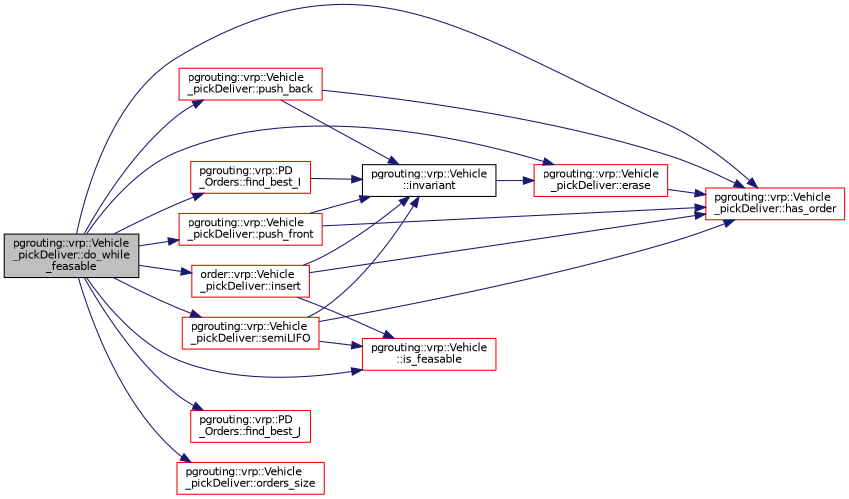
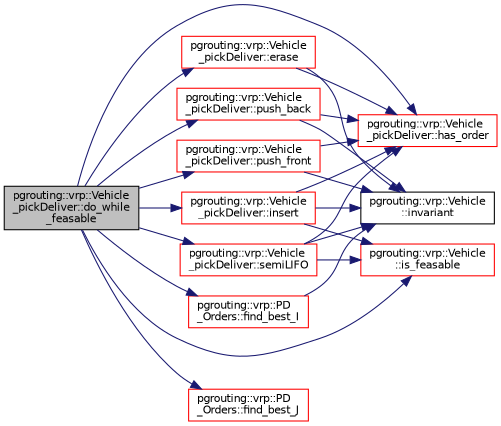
edge "pgrouting::vrp::Vehicle ::invariant" -> "pgrouting::vrp::Vehicle _pickDeliver::erase": reversed
node "order::vrp::Vehicle _pickDeliver::insert": label "order::vrp::Vehicle _pickDeliver::insert" -> "pgrouting::vrp::Vehicle _pickDeliver::insert"
node "pgrouting::vrp::Vehicle _pickDeliver::orders_size": removed
